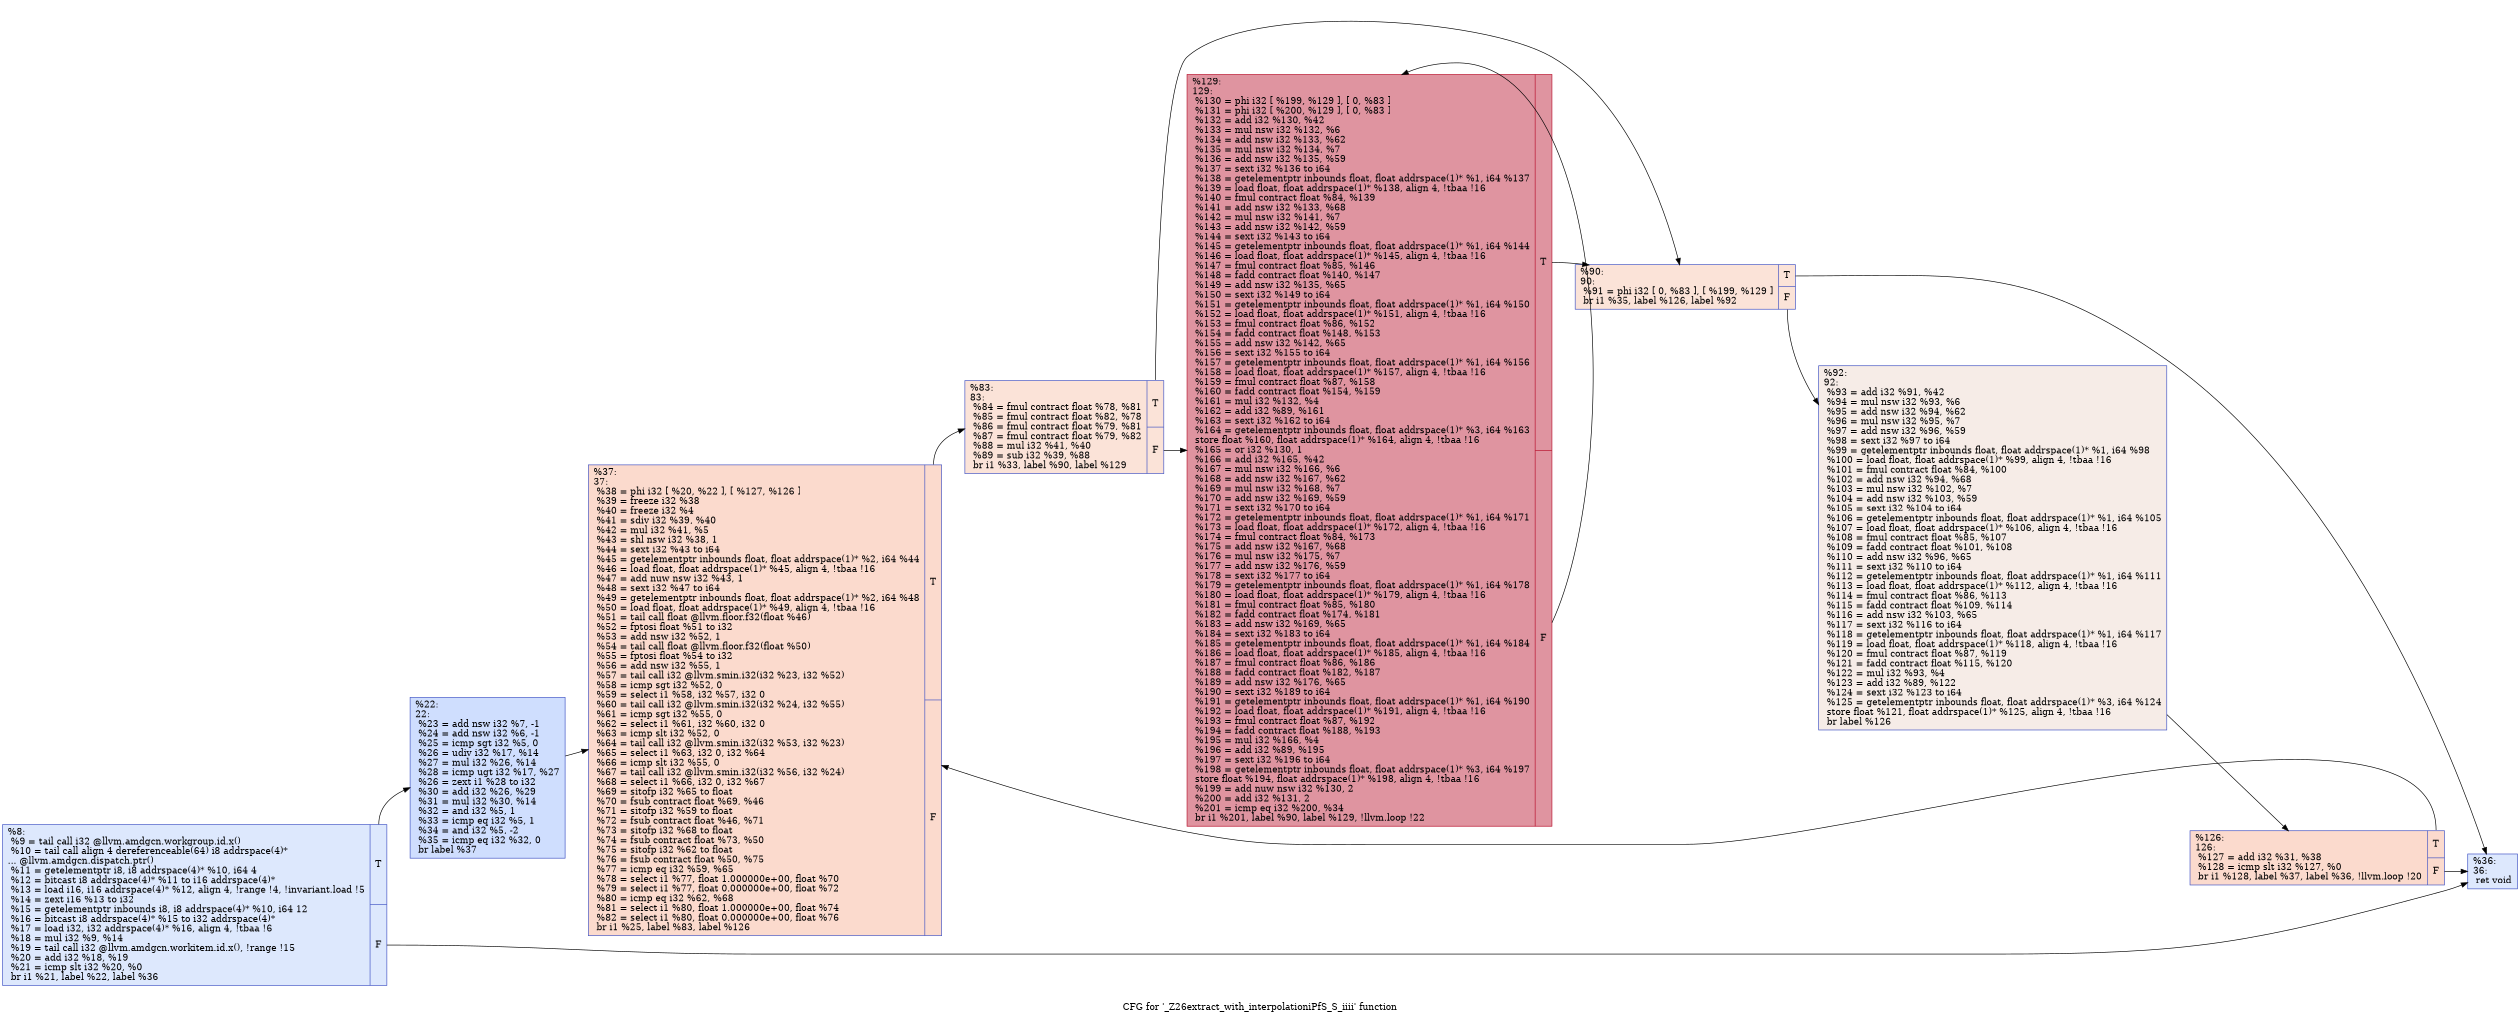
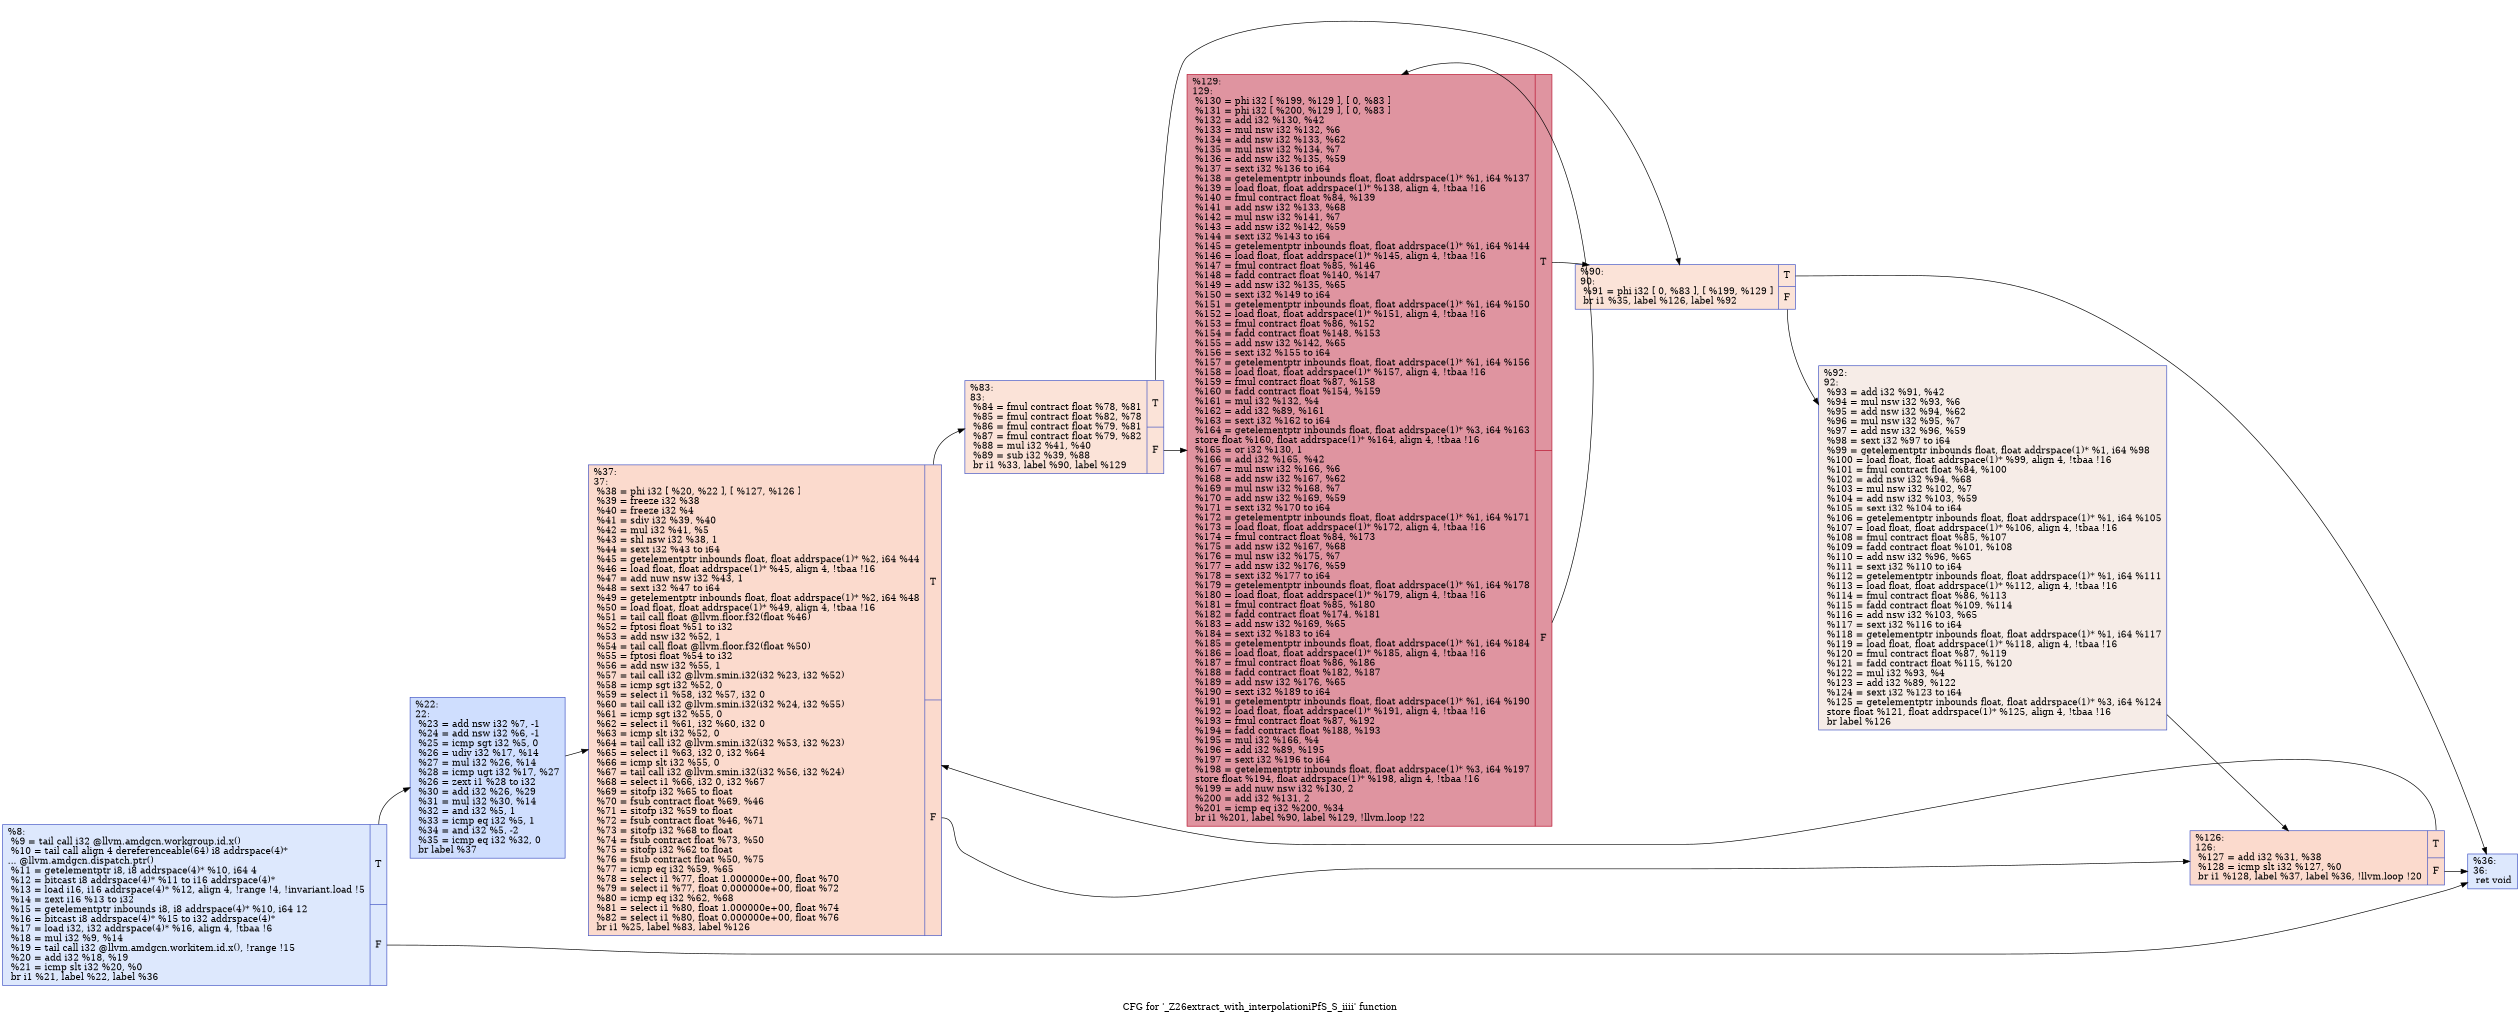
edge "%37:" -> "%126:": added
